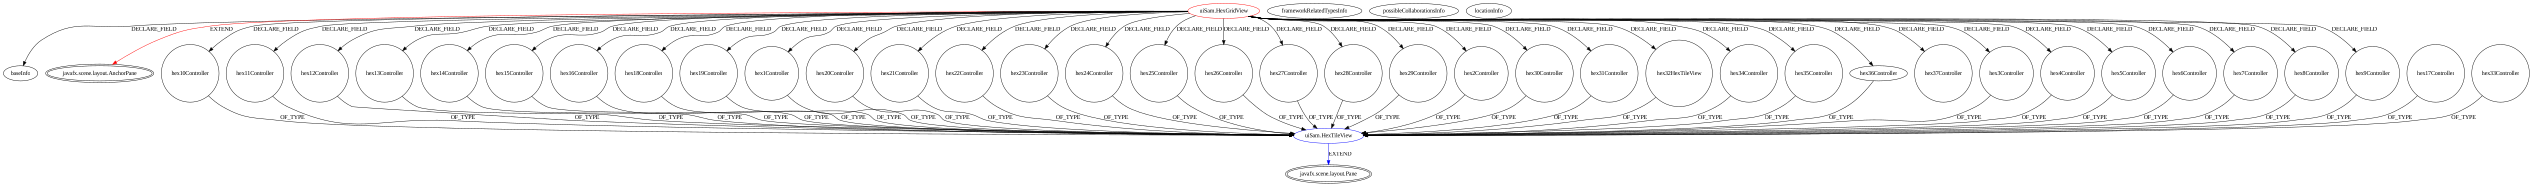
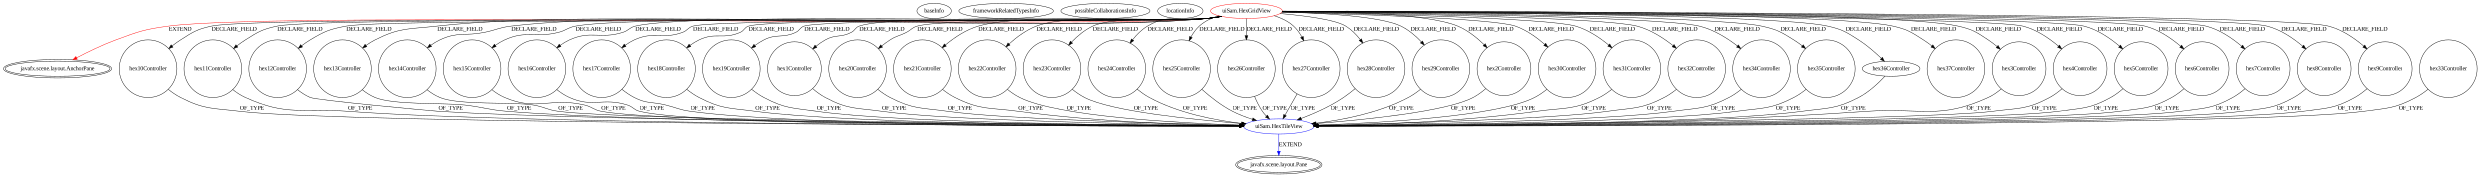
edge "uiSam.HexGridView" -> "baseInfo": now "uiSam.HexGridView" -> "hex17Controller"
node "hex32HexTileView": label "hex32HexTileView" -> "hex32Controller"
